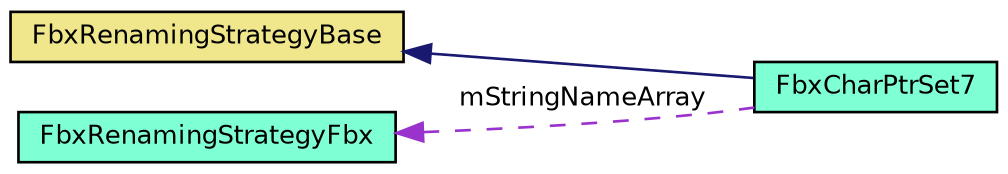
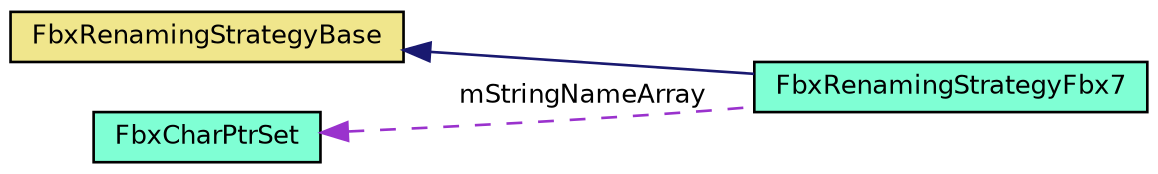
node "FbxCharPtrSet7": label "FbxCharPtrSet7" -> "FbxRenamingStrategyFbx7"
node "FbxRenamingStrategyFbx": label "FbxRenamingStrategyFbx" -> "FbxCharPtrSet"
